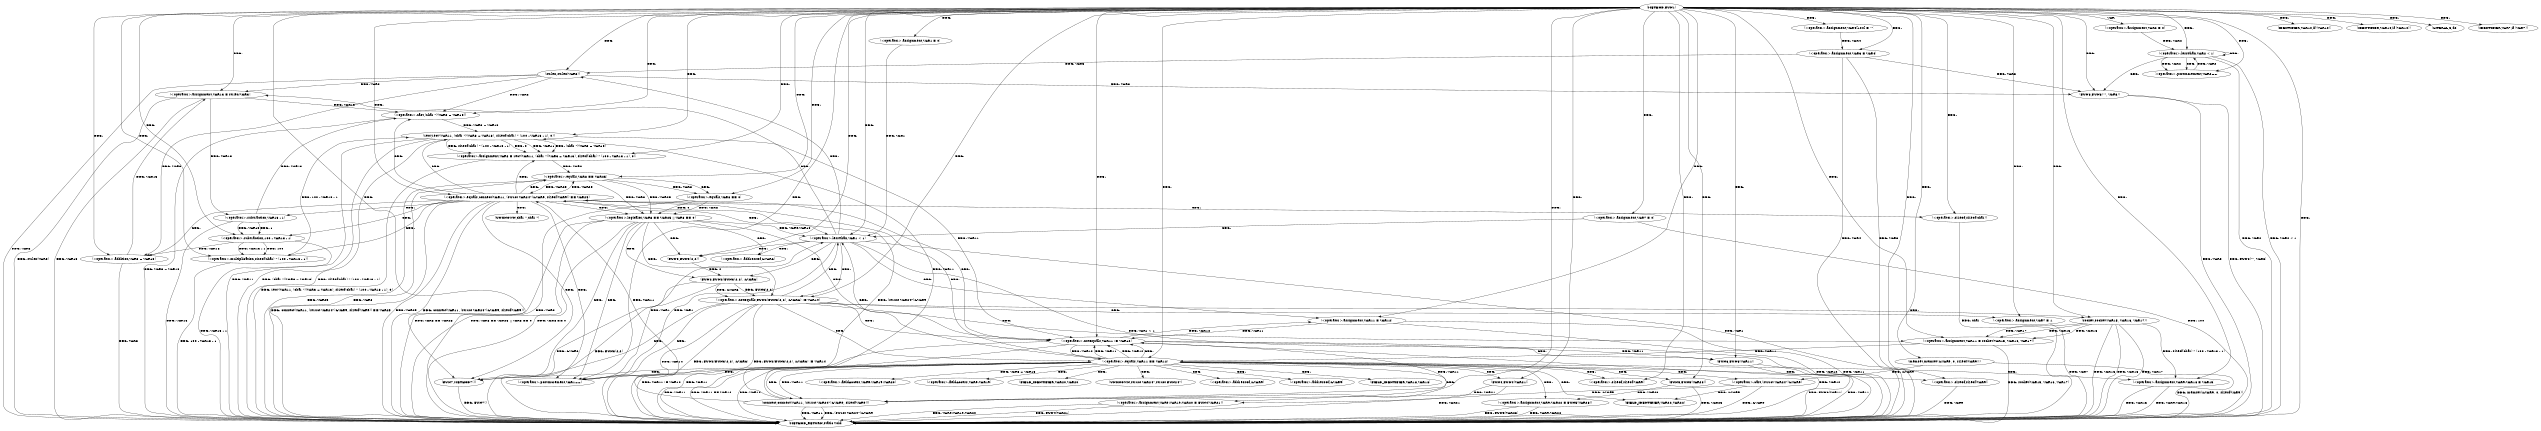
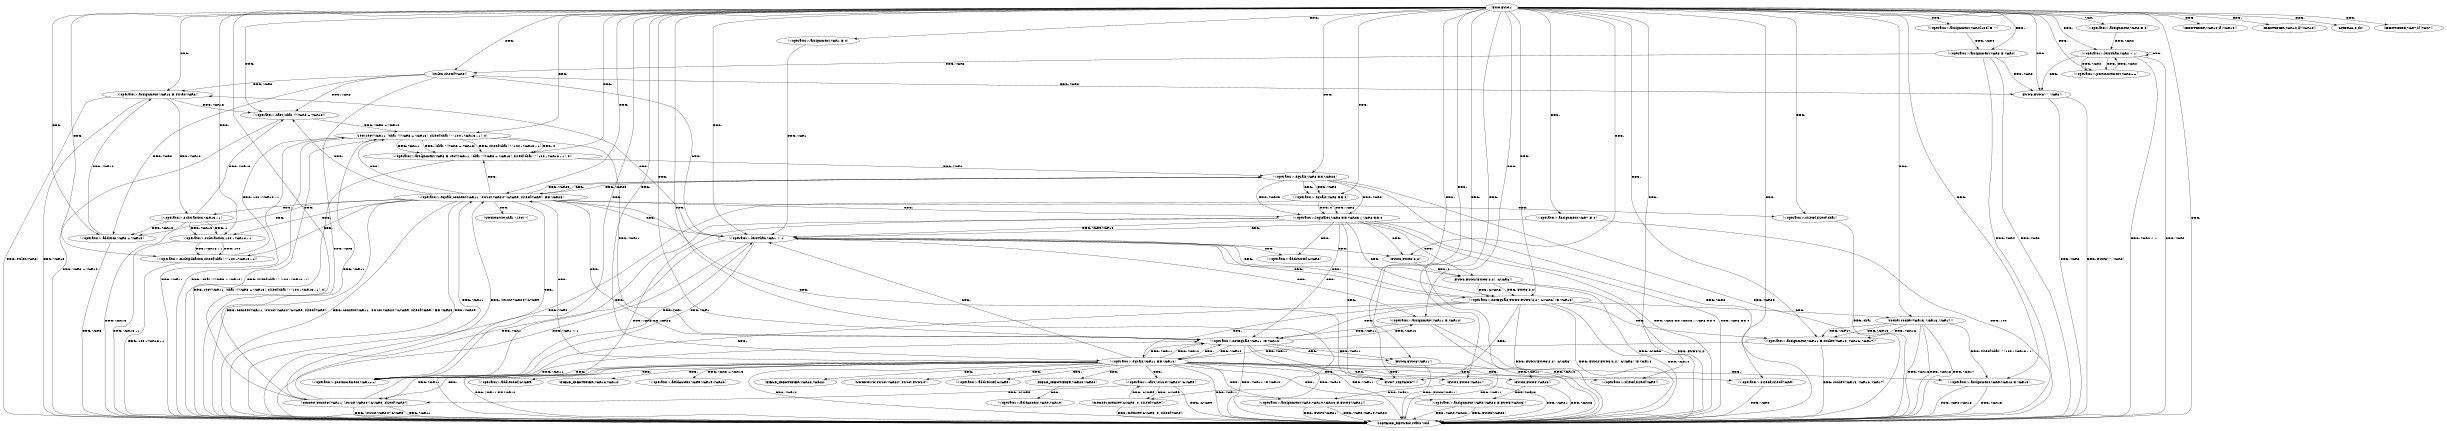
node "(METHOD,FUN1)": label "(METHOD,FUN1)" -> "(FUN,FUN1)"
node "(strlen,strlen(VAR3))": label "(strlen,strlen(VAR3))" -> "(strlen,sizeOf(VAR3))"
node "(UNKNOWN,char *,char *)": label "(UNKNOWN,char *,char *)" -> "(UNKNOWN,char *,recv *)"
edge "(<operator>.subtraction,100 - VAR13 - 1)" -> "(<operator>.addition,VAR3 + VAR13)": now "(<operator>.subtraction,VAR13 - 1)" -> "(<operator>.addition,VAR3 + VAR13)"
node "(<operator>.assignment,VAR7 = 1)": removed
edge "(<operator>.equals,VAR11 == VAR12)" -> "(<operator>.fieldAccess,VAR9.VAR19)": now "(FIELD_IDENTIFIER,VAR20,VAR20)" -> "(<operator>.fieldAccess,VAR9.VAR19)"
edge "(<operator>.cast,(struct VAR24*)&VAR9)" -> "(FIELD_IDENTIFIER,VAR22,VAR22)": now "(<operator>.cast,(struct VAR24*)&VAR9)" -> "(memset,memset(&VAR9, 0, sizeof(VAR9)))"
edge "(FUN7,METHOD7())" -> "(METHOD_RETURN,static void)": removed, label "DDG: FUN7()"
